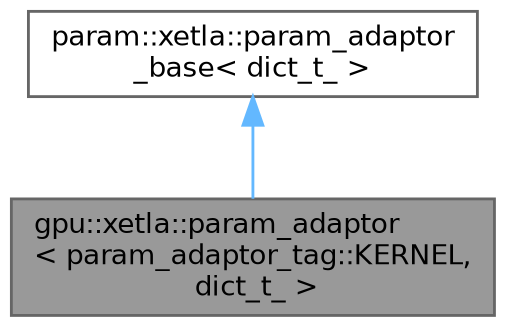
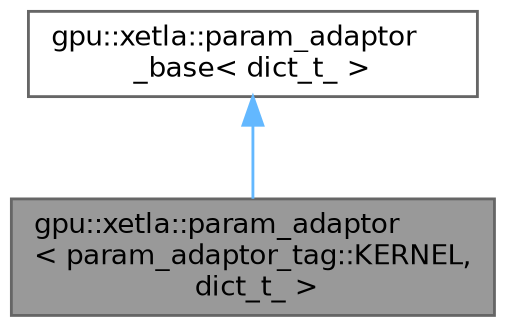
node "param::xetla::param_adaptor _base< dict_t_ >": label "param::xetla::param_adaptor _base< dict_t_ >" -> "gpu::xetla::param_adaptor _base< dict_t_ >"
